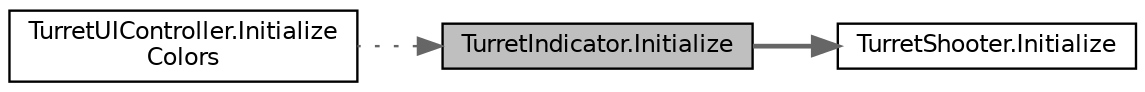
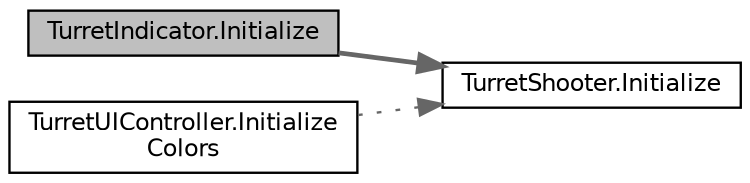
edge "TurretUIController.Initialize Colors" -> "TurretIndicator.Initialize": now "TurretUIController.Initialize Colors" -> "TurretShooter.Initialize"
